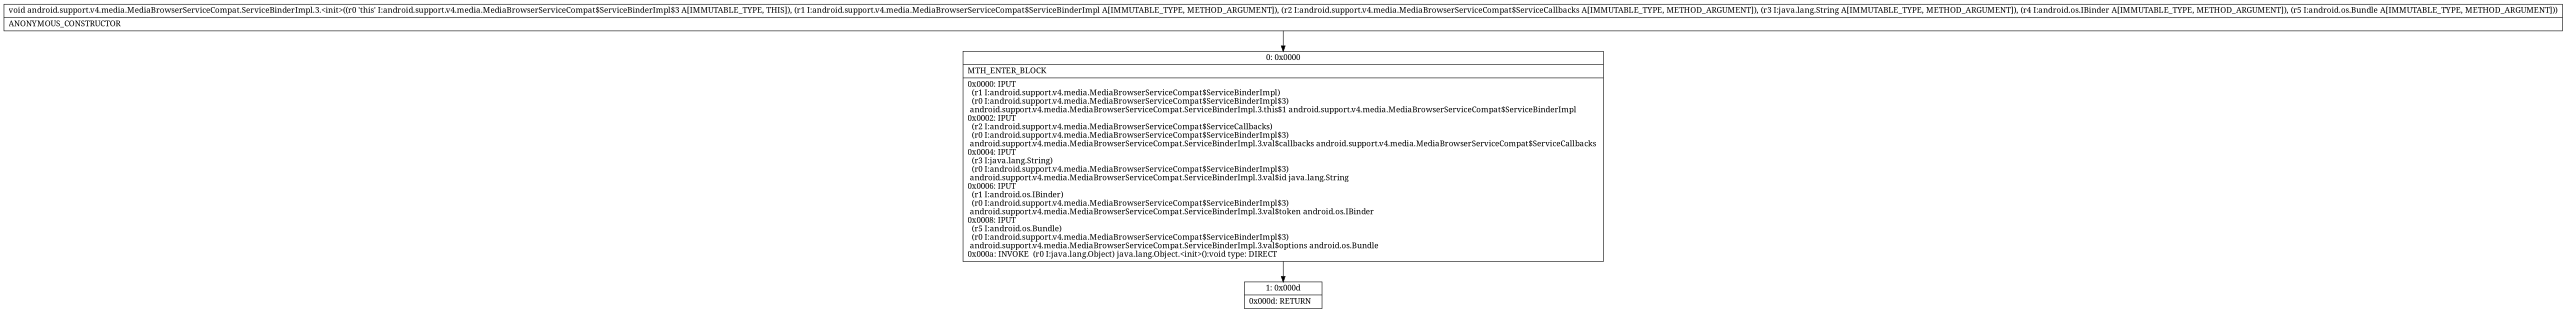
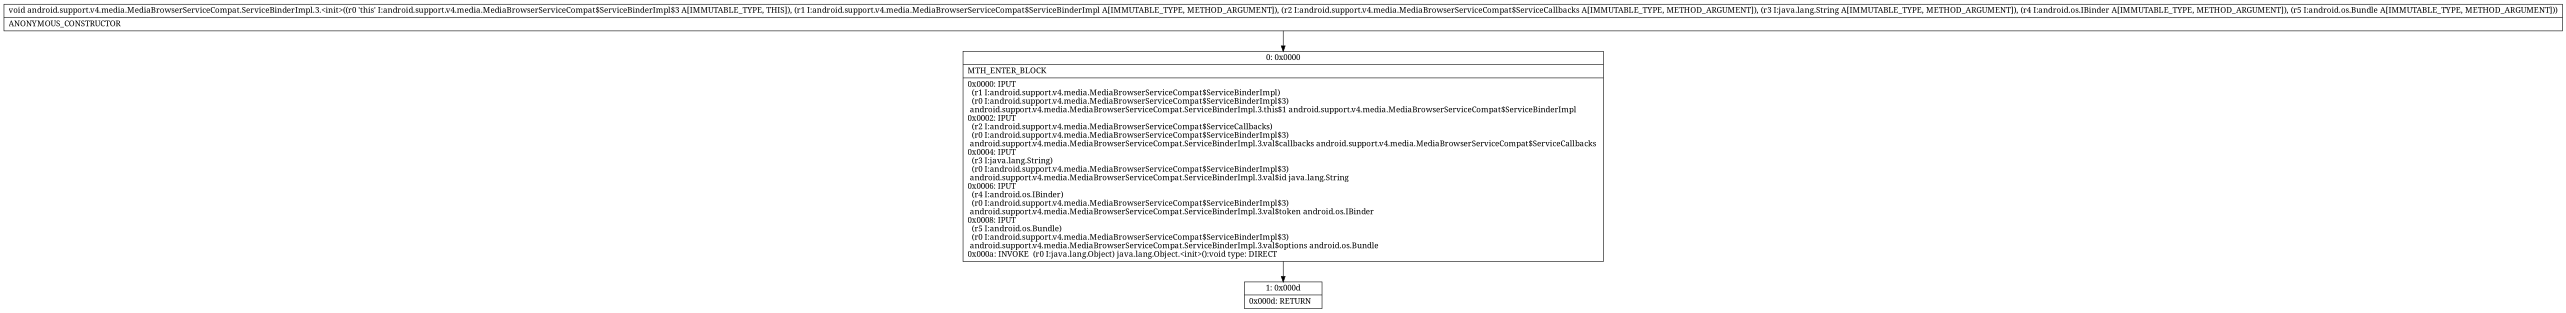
node "0: 0x0000": text "(r1 I:android.os.IBinder)" -> "(r4 I:android.os.IBinder)"
